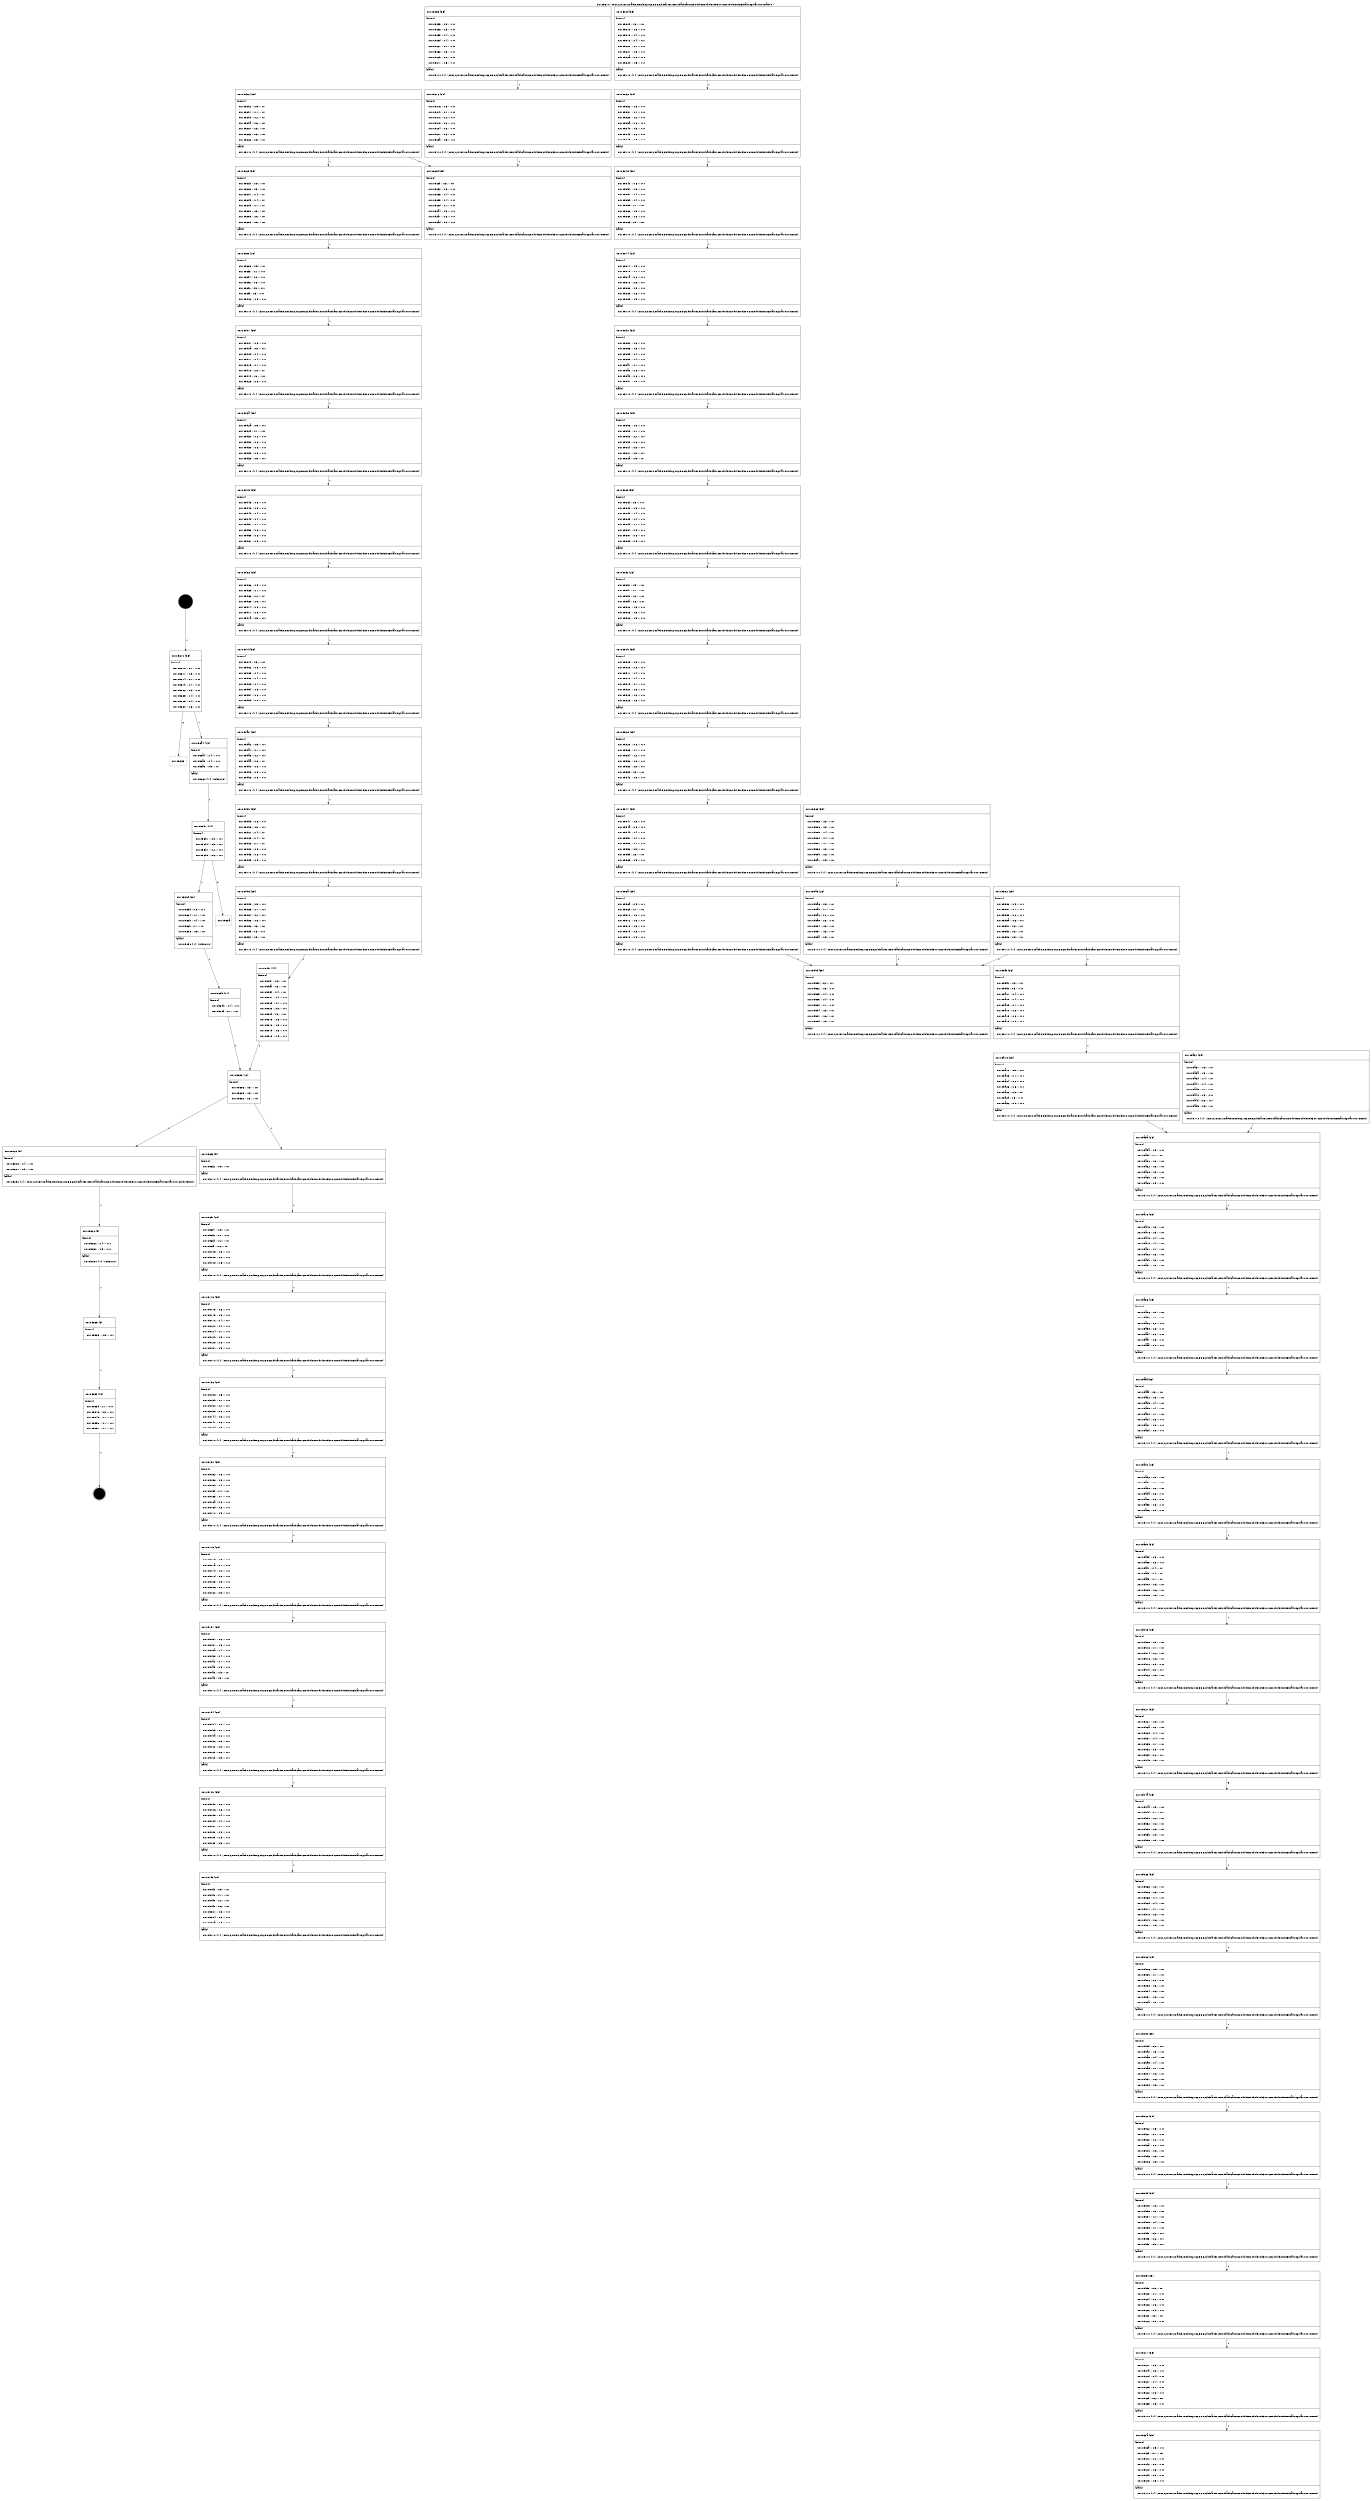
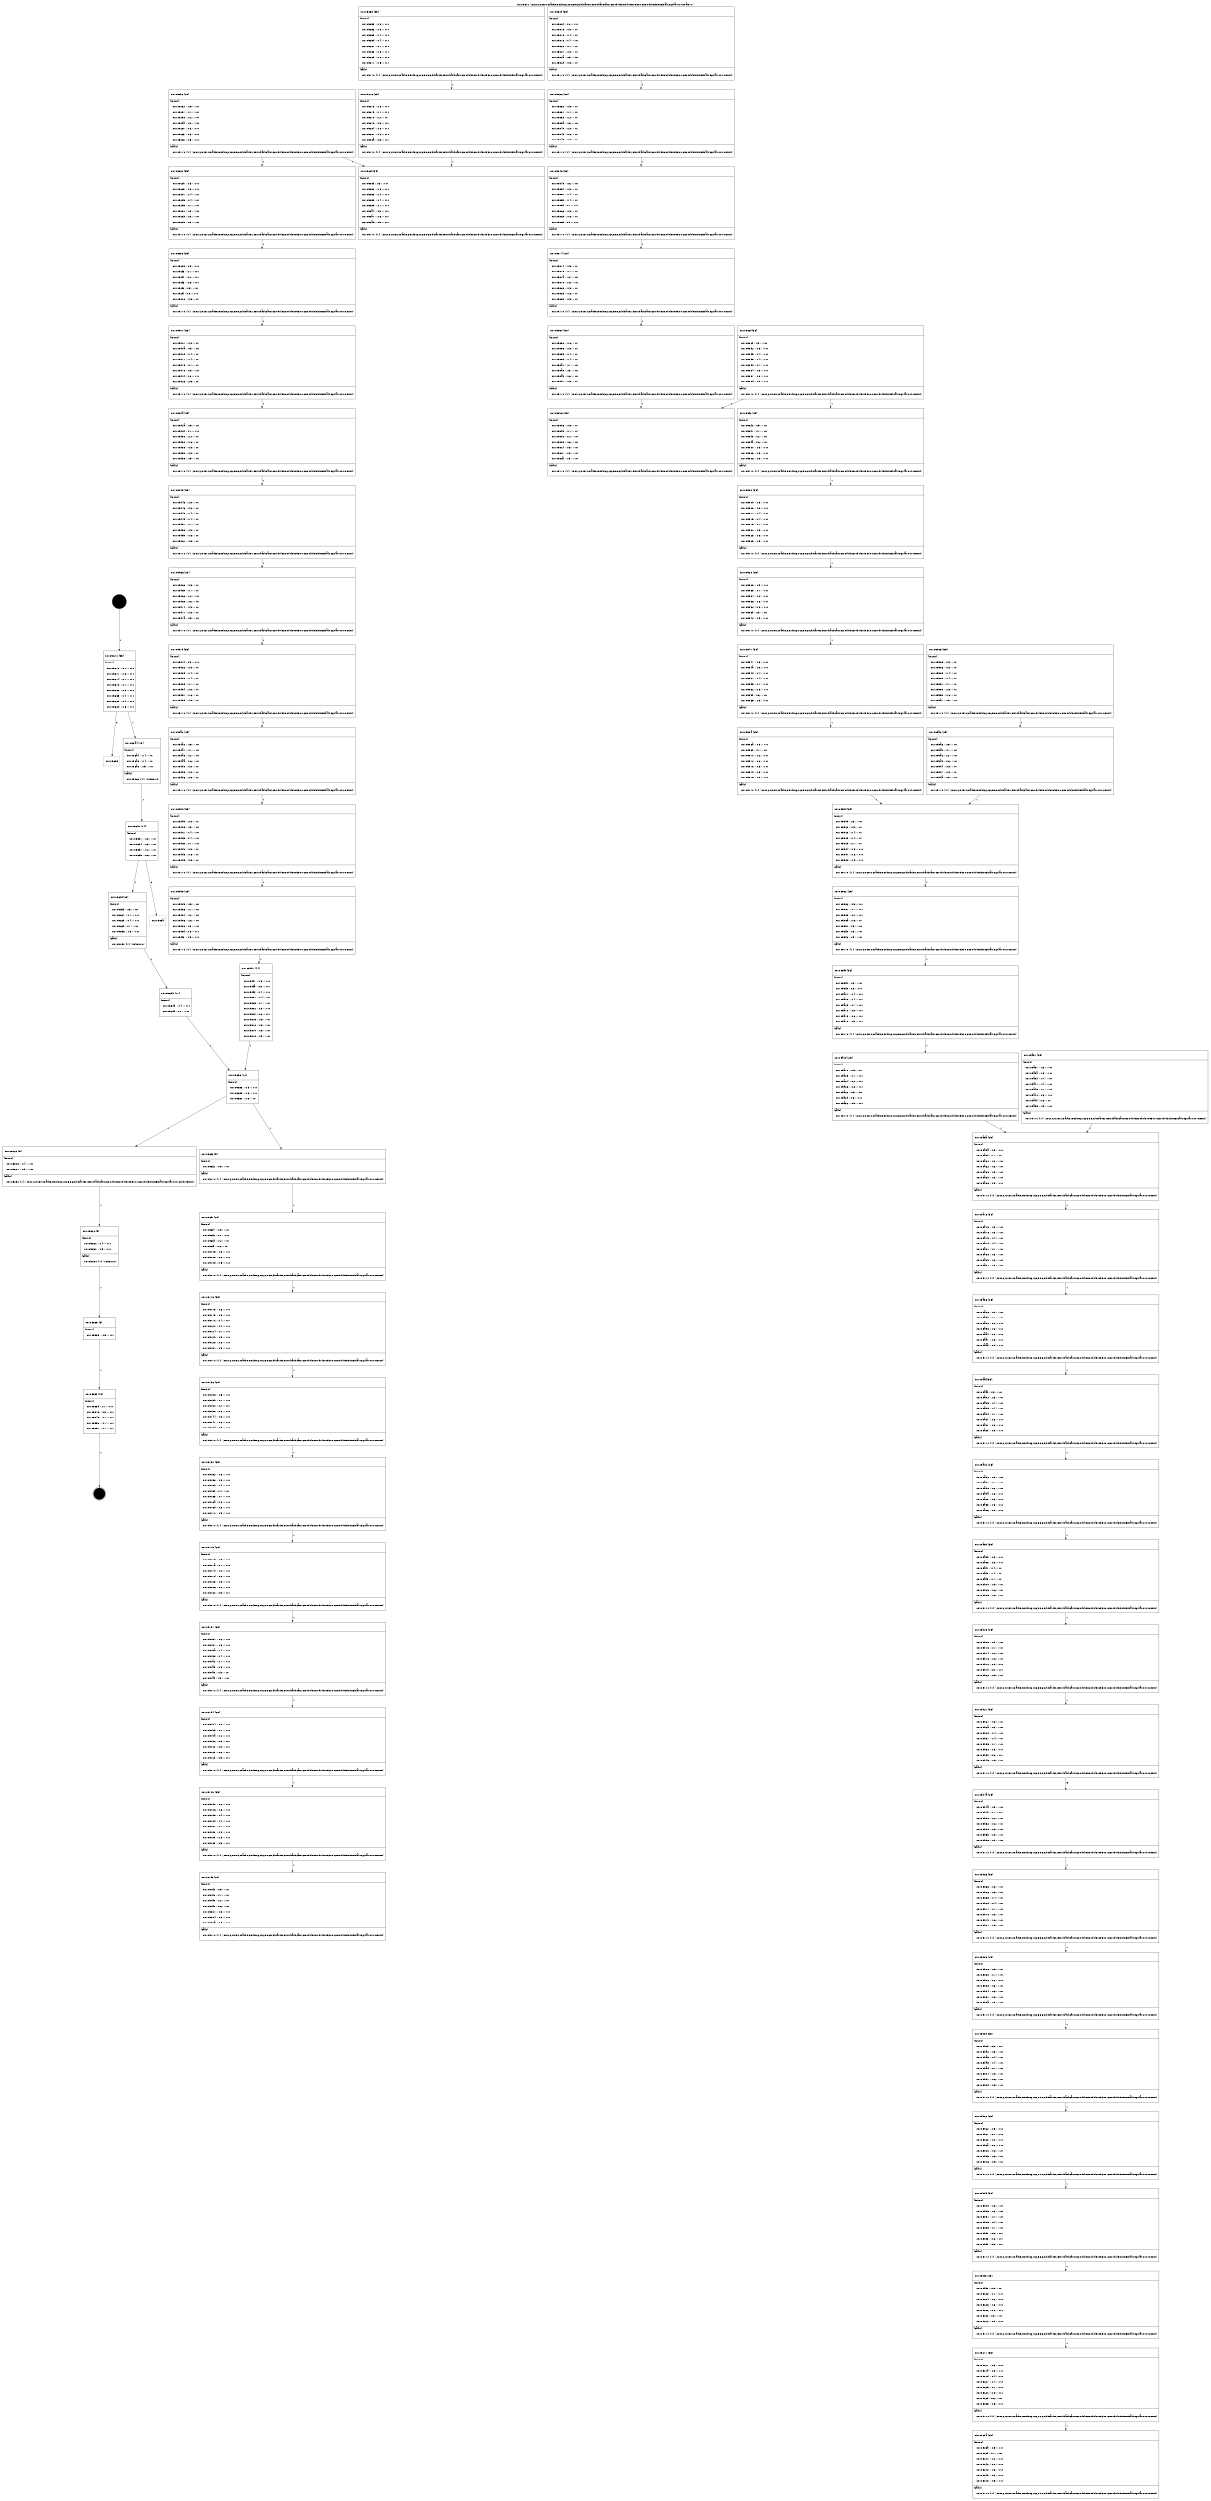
edge "0x1098b6 [25]" -> "0x1098cf [35]": reversed
edge "0x1099e2 [25]" -> "0x1099bf [35]": reversed
